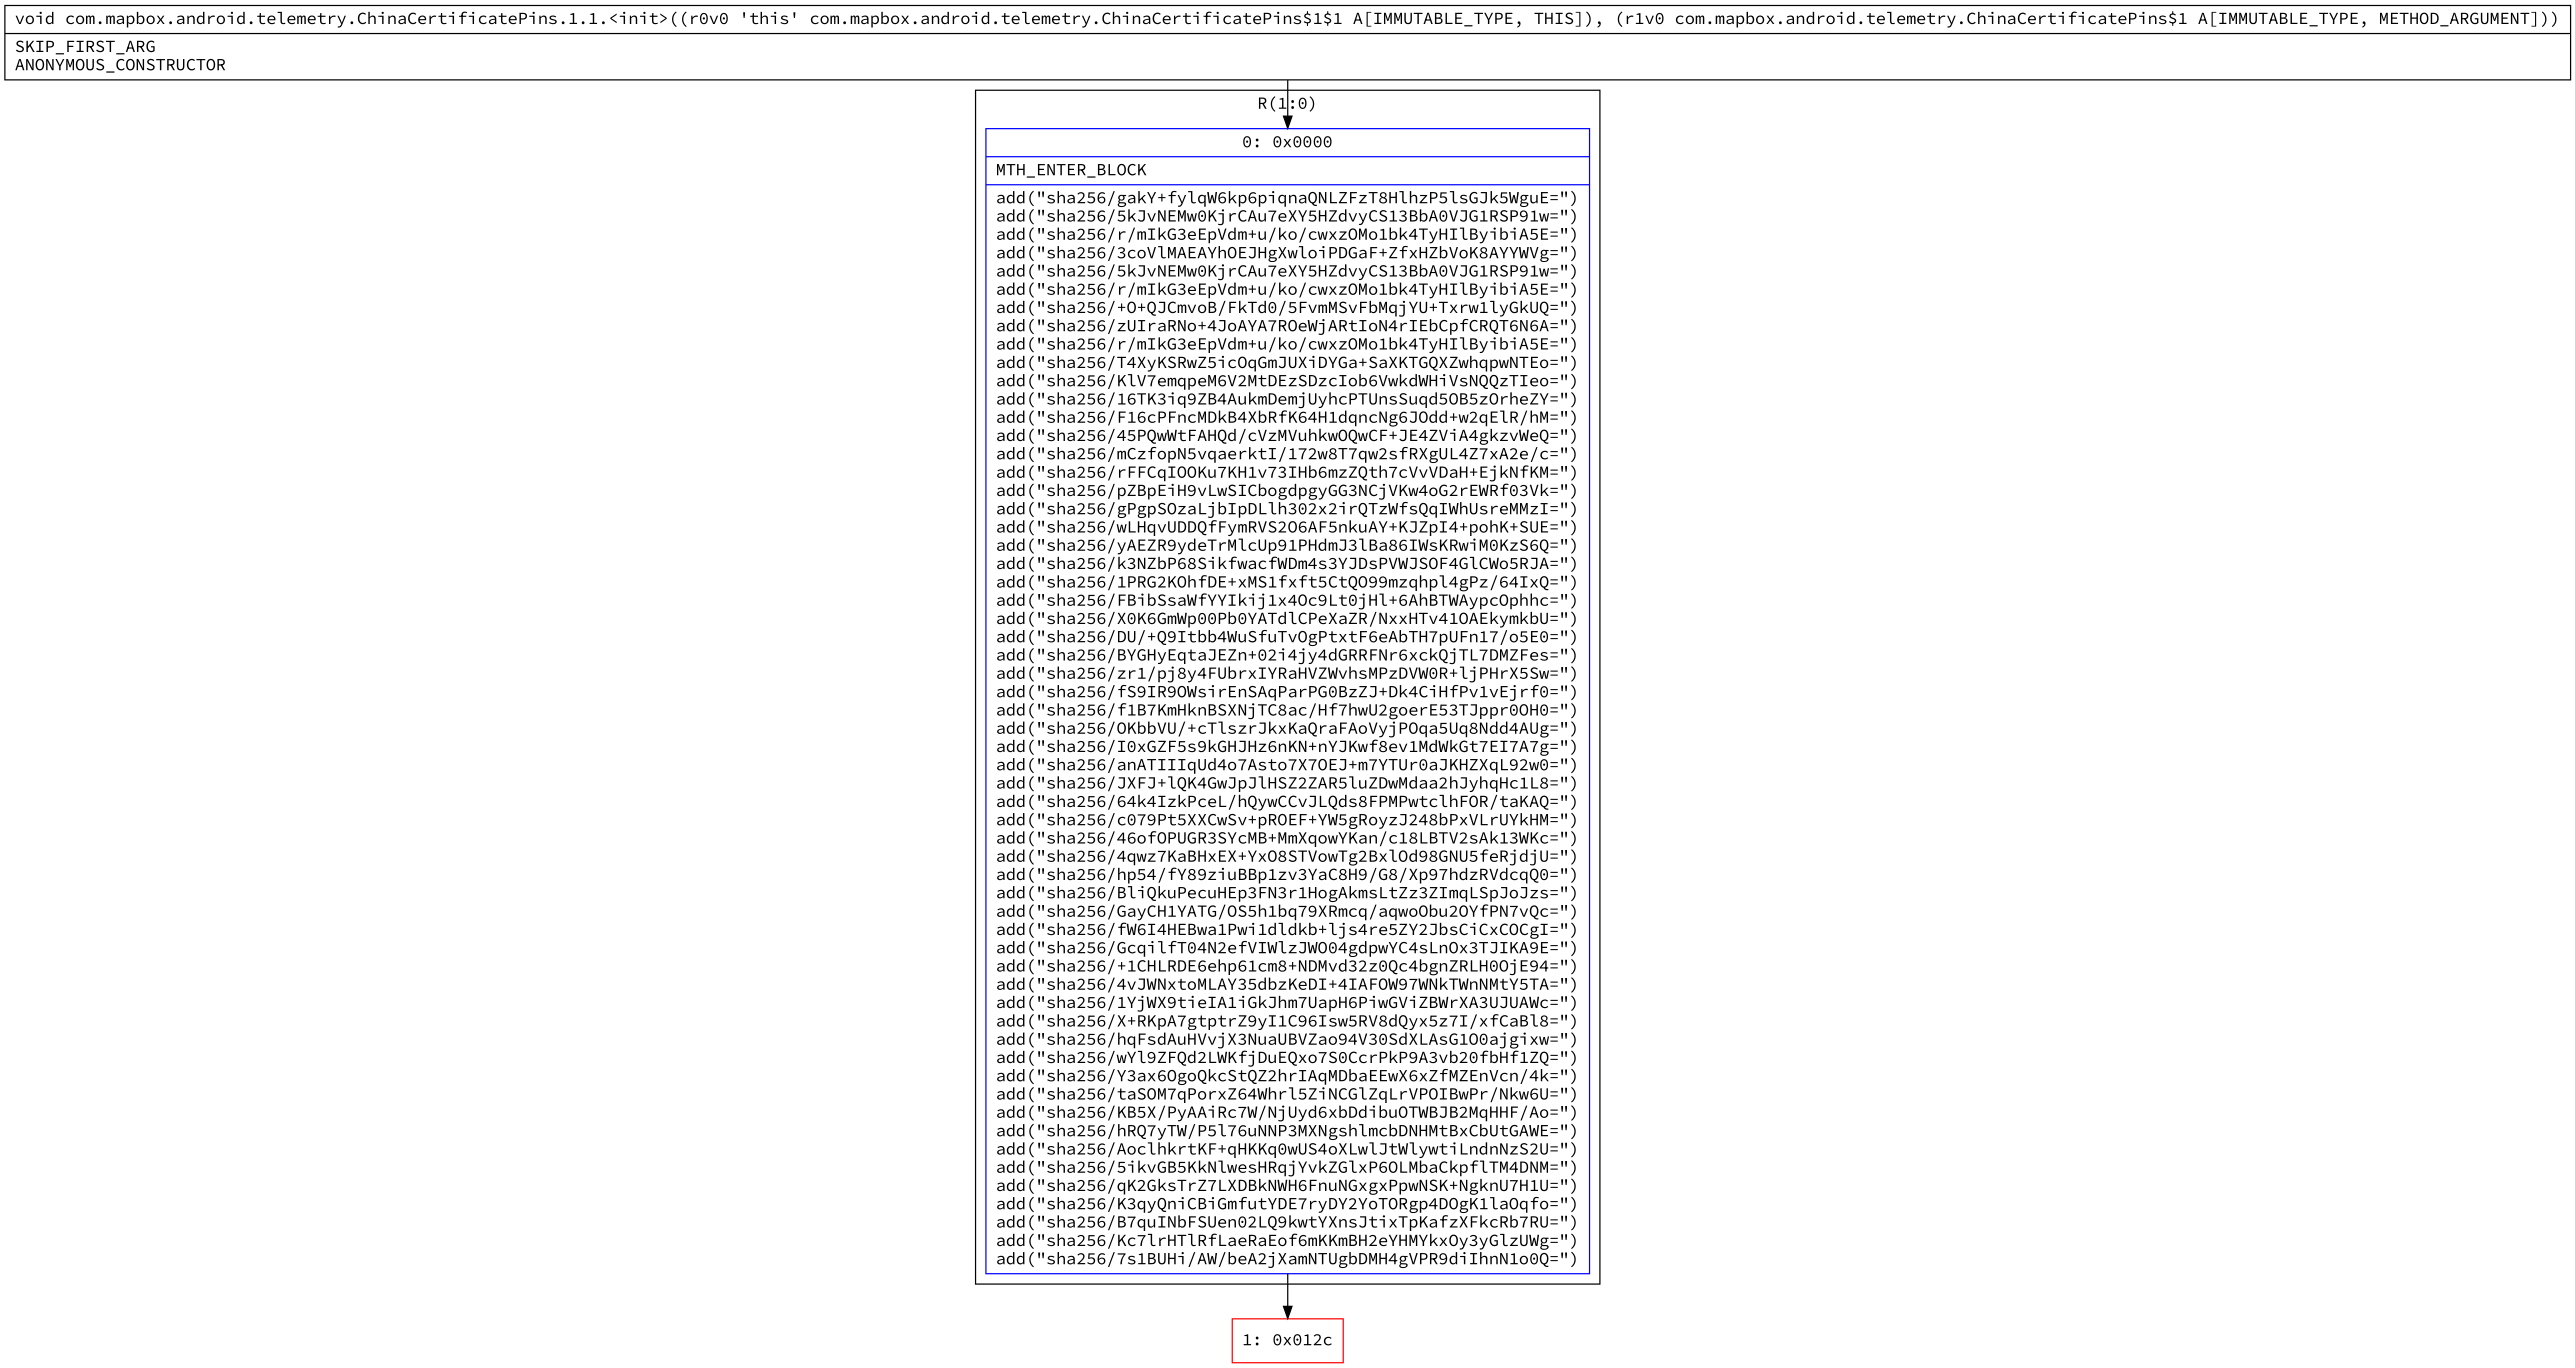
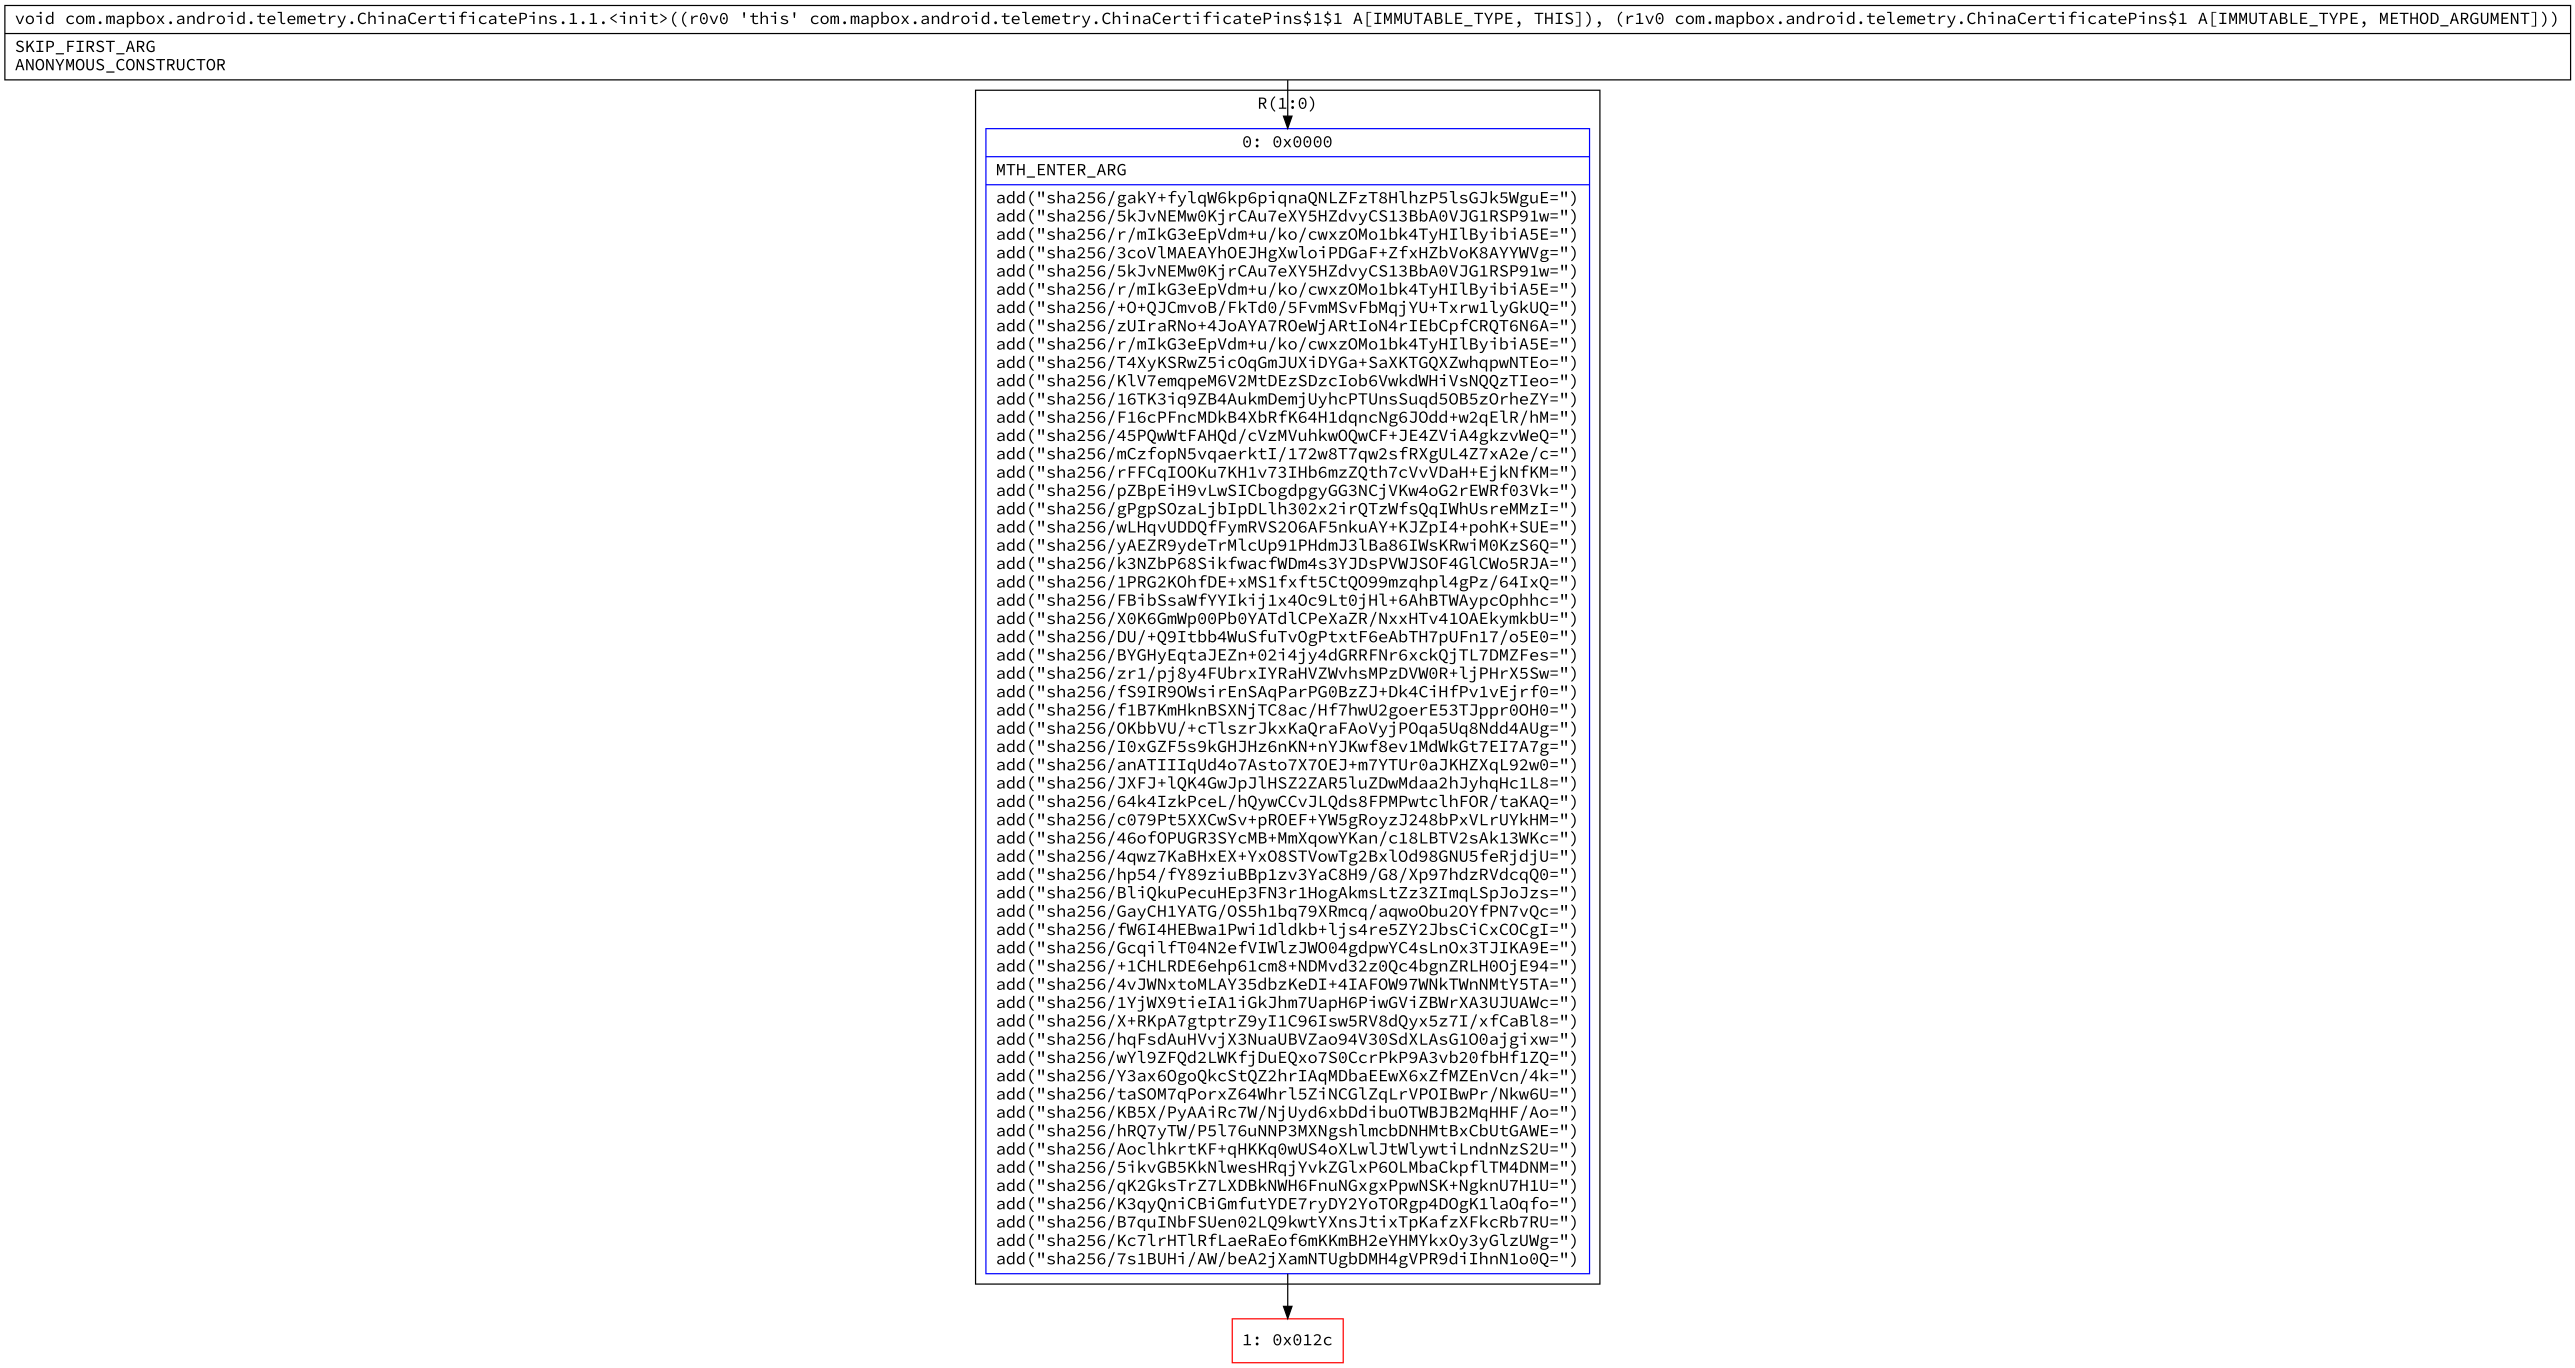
node "0: 0x0000": text "MTH_ENTER_BLOCK" -> "MTH_ENTER_ARG"
